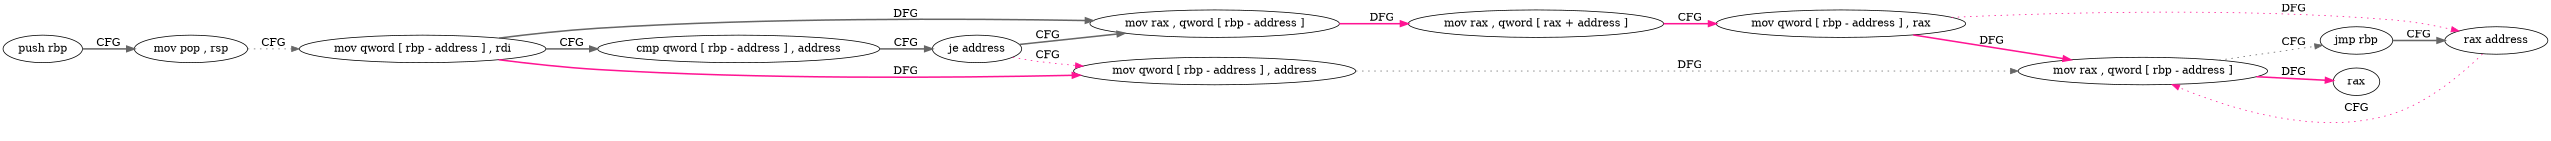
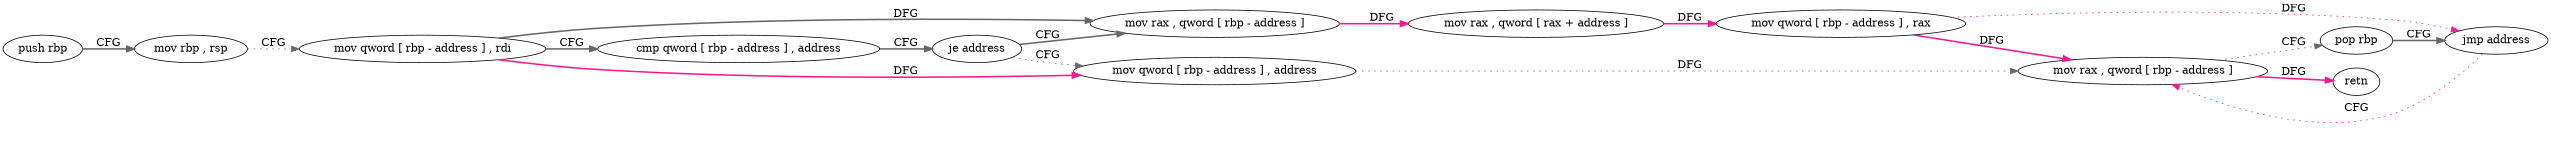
edge "mov rax , qword [ rax + address ]" -> "mov qword [ rbp - address ] , rax": label "CFG" -> "DFG"
node "jmp rbp": label "jmp rbp" -> "pop rbp"
node "rax address": label "rax address" -> "jmp address"
node "mov pop , rsp": label "mov pop , rsp" -> "mov rbp , rsp"
edge "je address" -> "mov qword [ rbp - address ] , address": color deeppink -> gray40
node "rax": label "rax" -> "retn"
